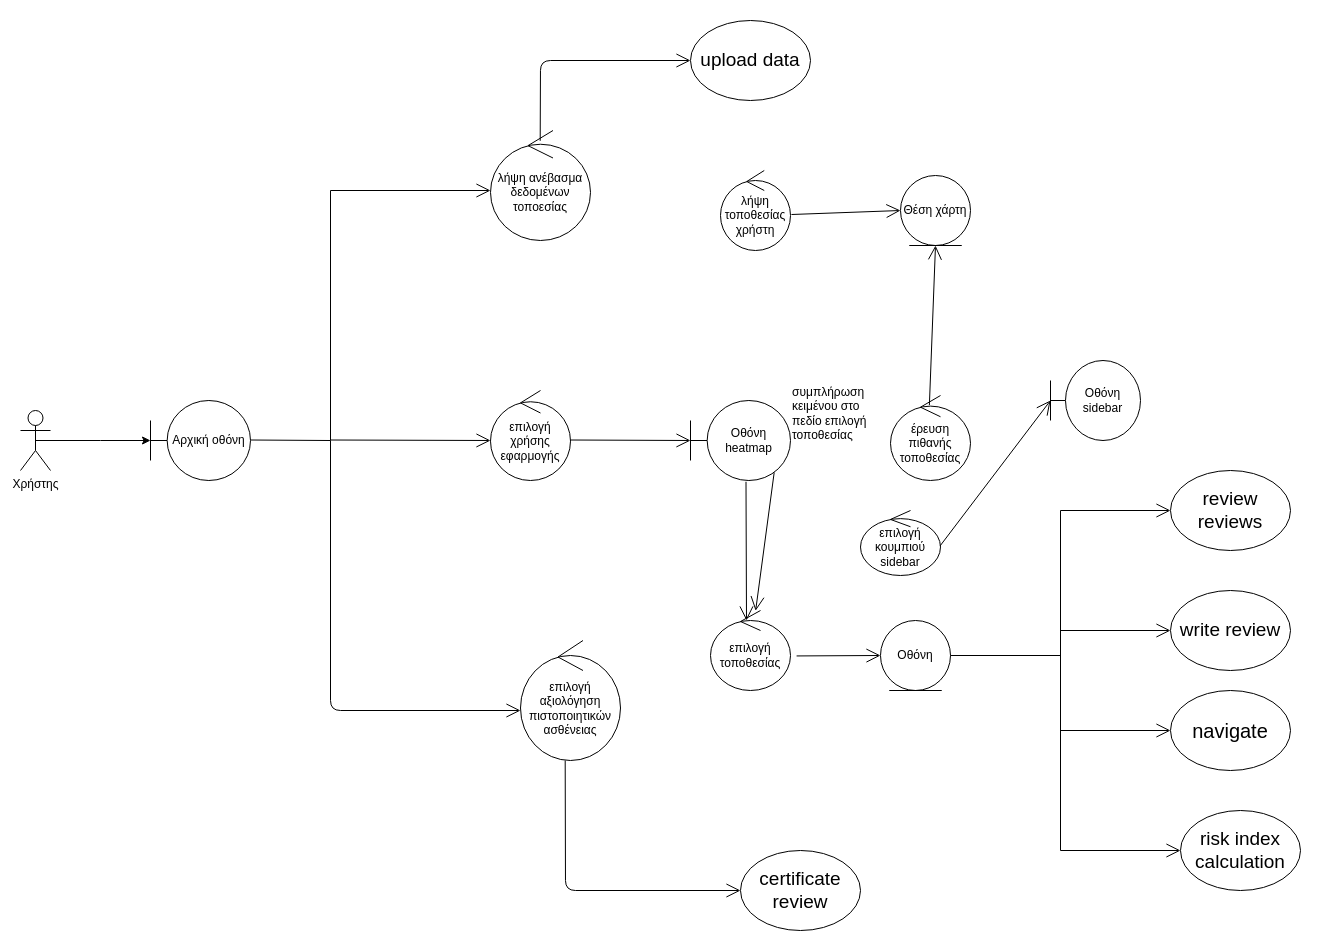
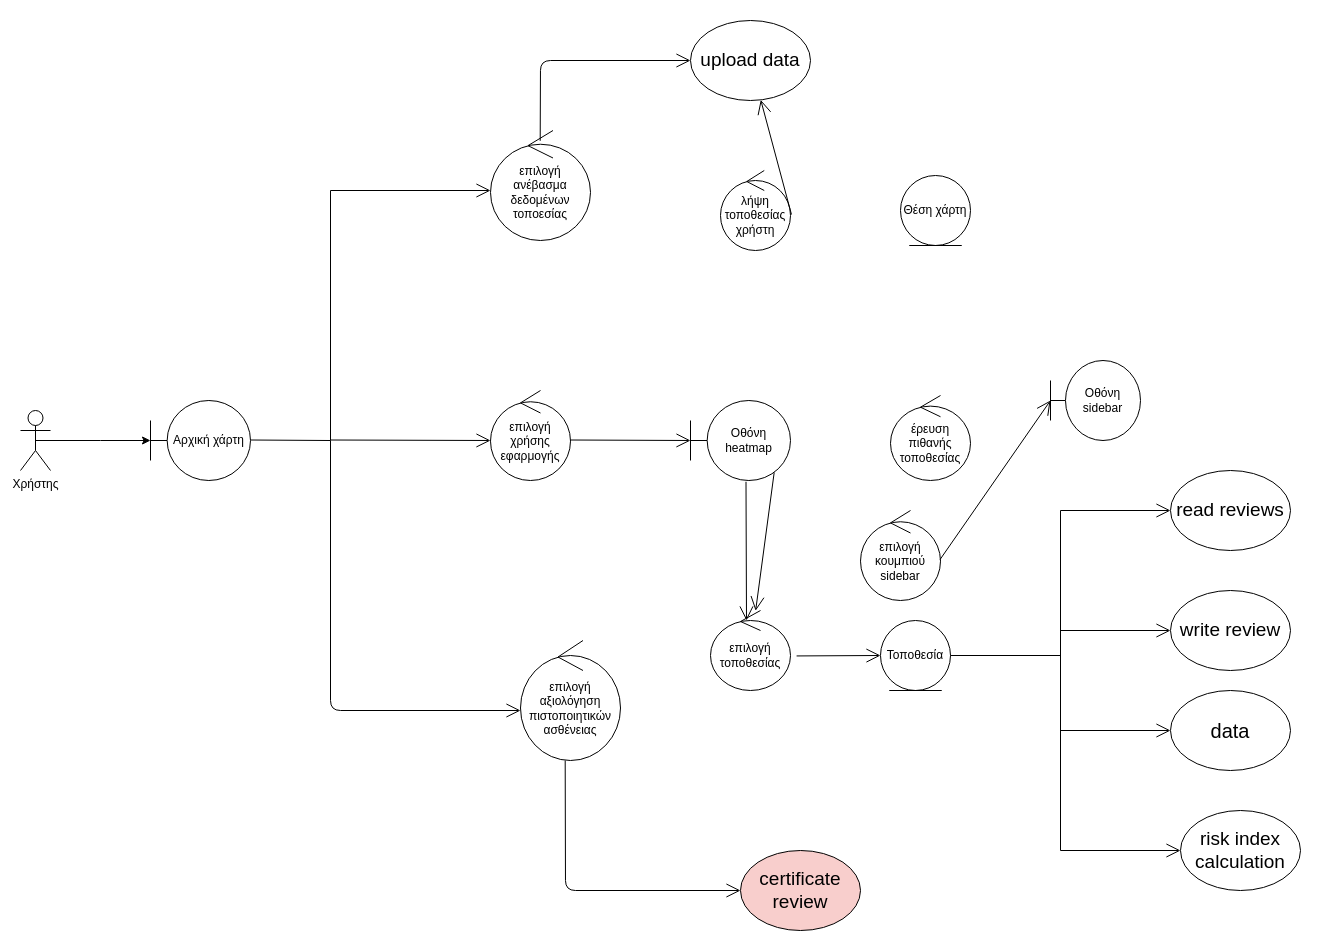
node "λήψη ανέβασμα δεδομένων τοποεσίας": label "λήψη ανέβασμα δεδομένων τοποεσίας" -> "επιλογή ανέβασμα δεδομένων τοποεσίας"
edge "λήψη τοποθεσίας χρήστη" -> "Θέση χάρτη": now "λήψη τοποθεσίας χρήστη" -> "upload data"
edge "έρευση πιθανής τοποθεσίας" -> "Θέση χάρτη": removed
node "συμπλήρωση κειμένου στο πεδίο επιλογή τοποθεσίας": removed
node "Αρχική οθόνη": label "Αρχική οθόνη" -> "Αρχική χάρτη"
node "review reviews": label "review reviews" -> "read reviews"
node "επιλογή κουμπιού sidebar": size 80x65 -> 80x90
node "Οθόνη": label "Οθόνη" -> "Τοποθεσία"
node "navigate": label "navigate" -> "data"
node "certificate review": fillcolor #ffffff -> #f8cecc
